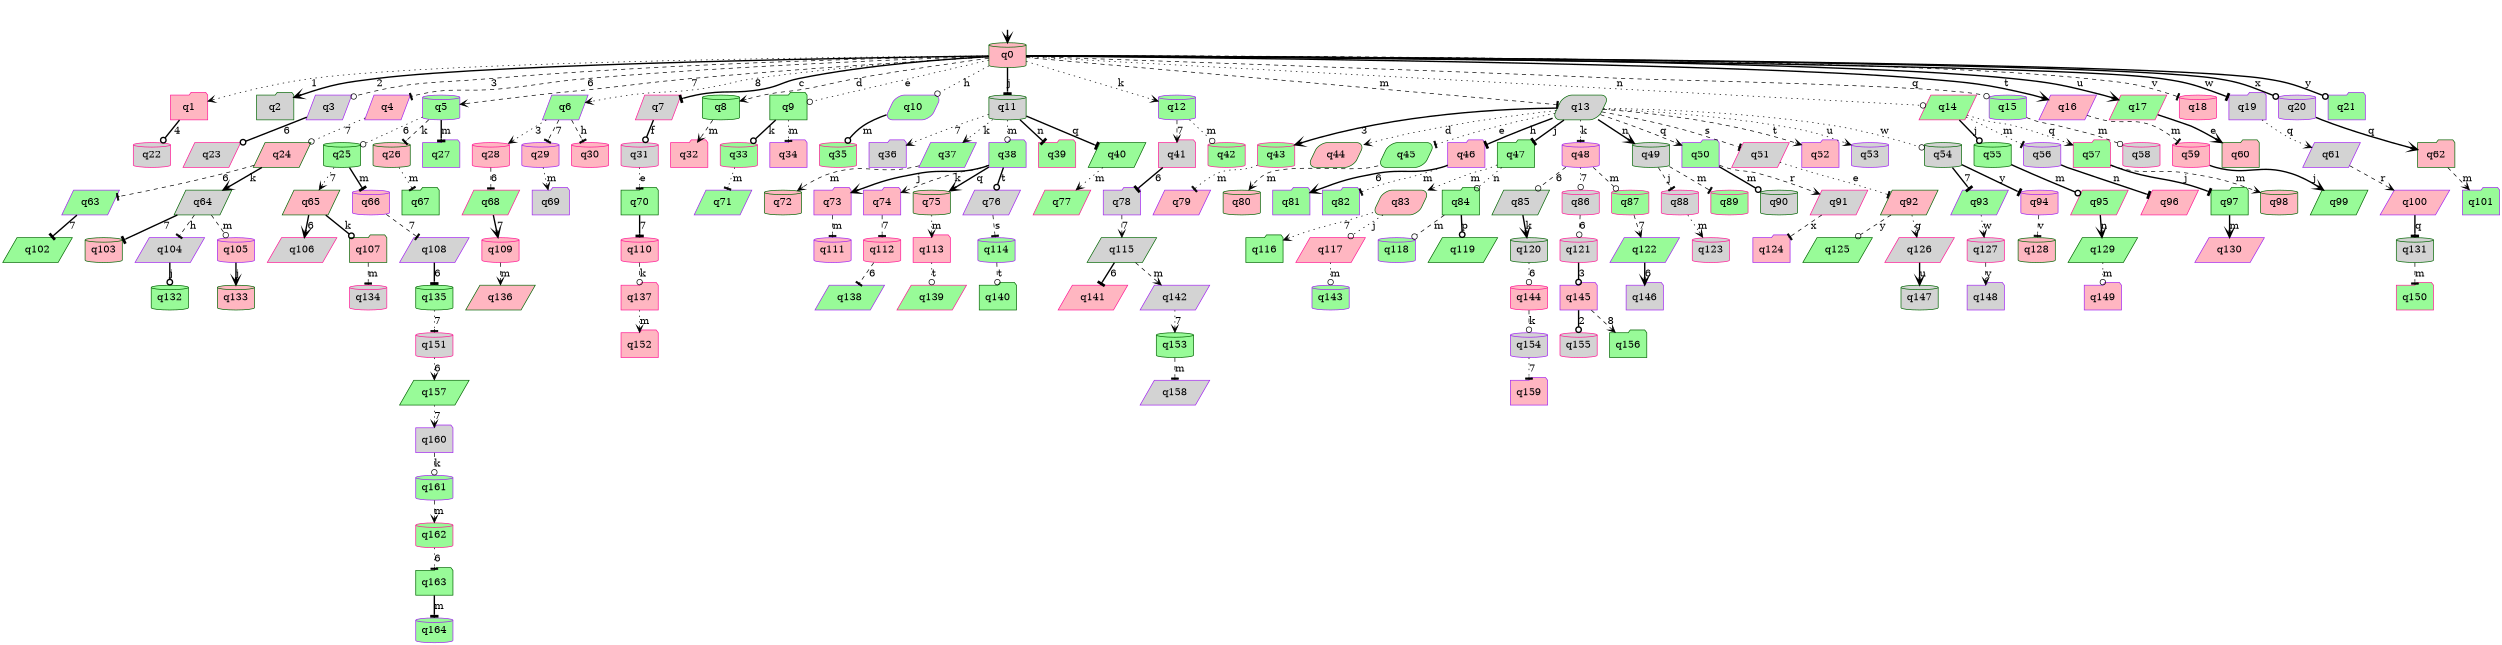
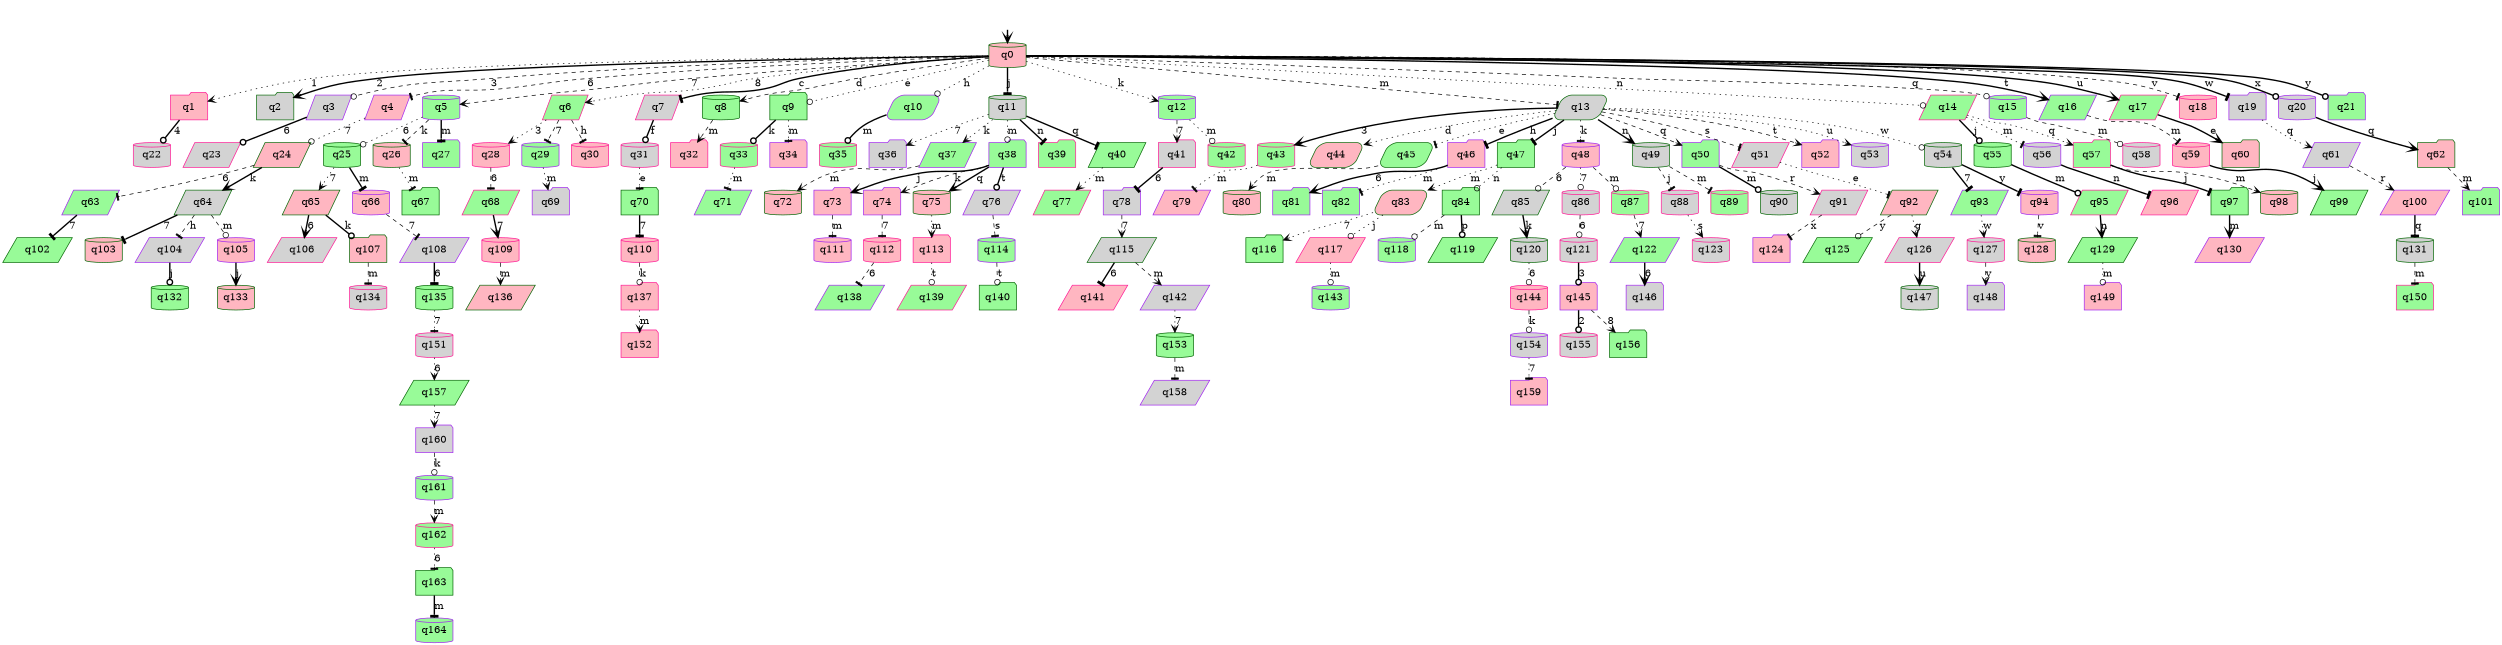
node "q6": color purple -> deeppink
node "q16": fillcolor lightpink -> palegreen
node "q29": fillcolor lightpink -> palegreen
edge "q88" -> "q123": label "m" -> "s"
